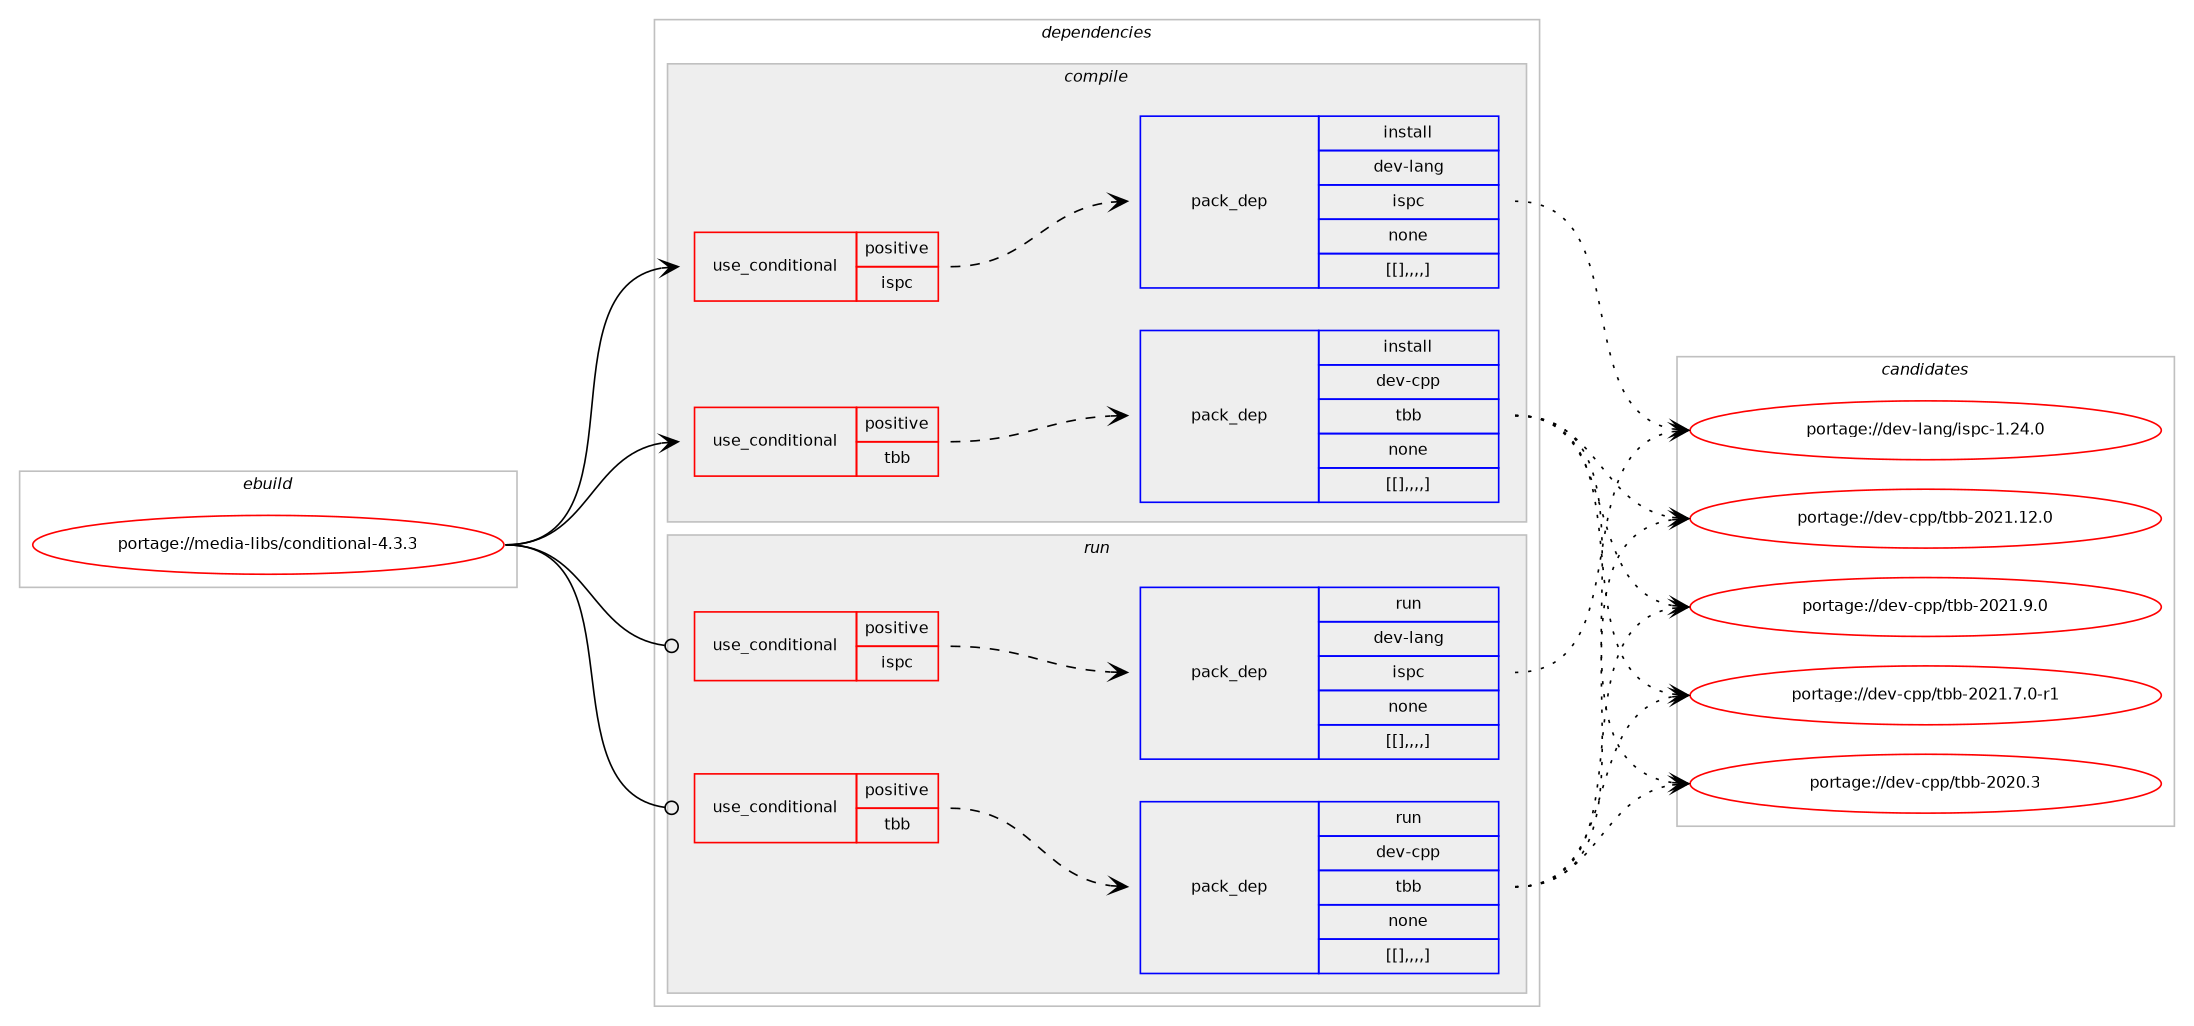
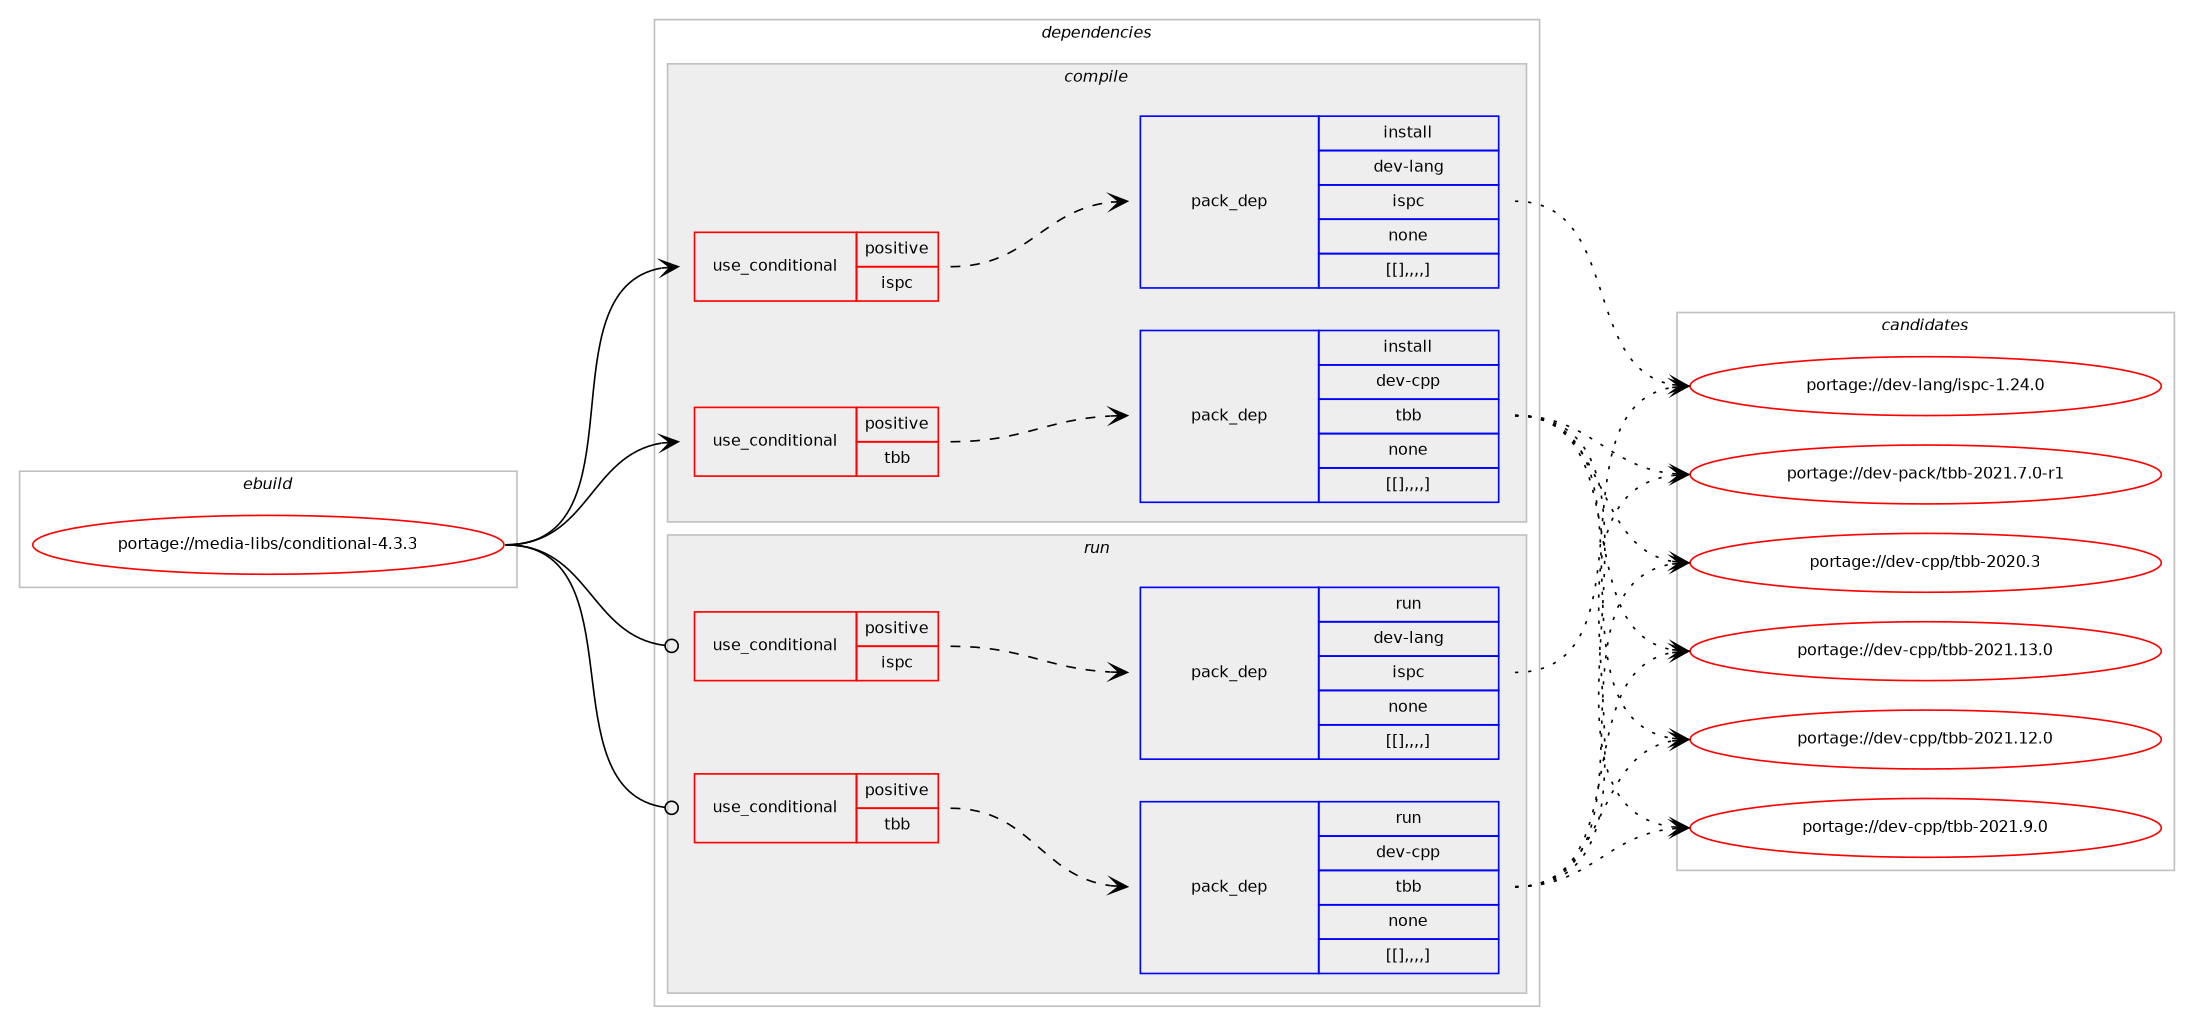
node "portage://dev-cpp/tbb-2021.13.0": added
node "portage://dev-cpp/tbb-2021.7.0-r1": label "portage://dev-cpp/tbb-2021.7.0-r1" -> "portage://dev-pack/tbb-2021.7.0-r1"
